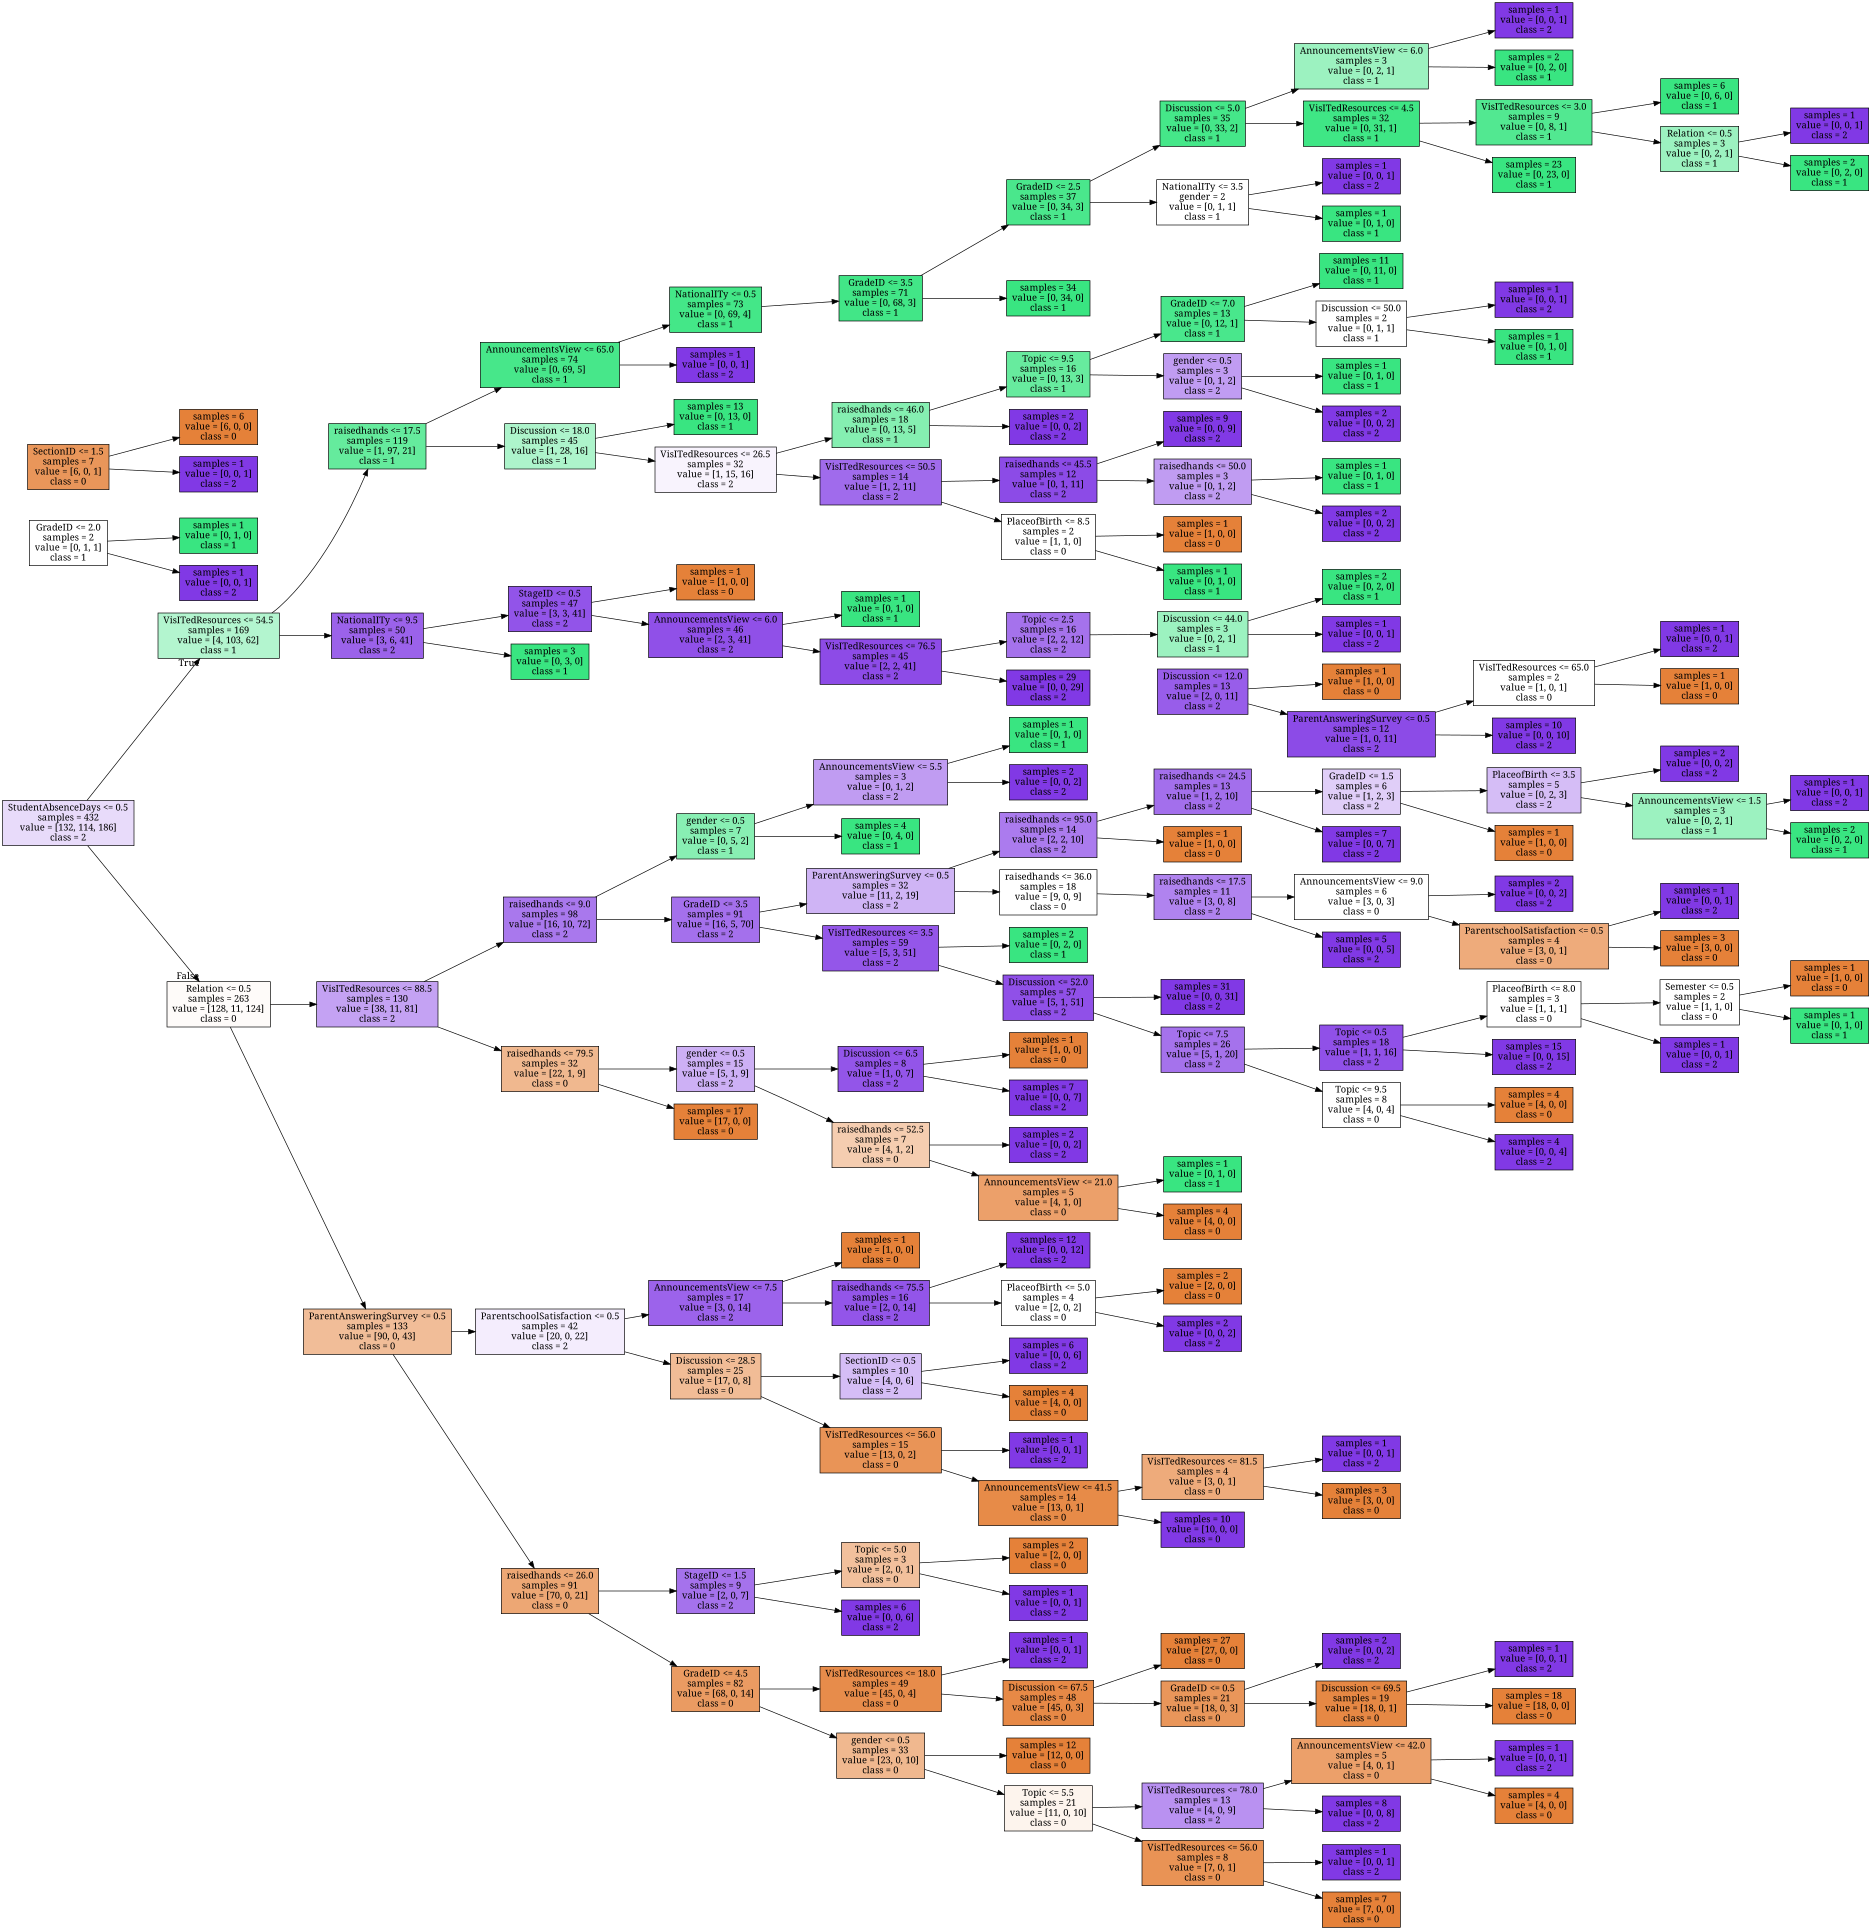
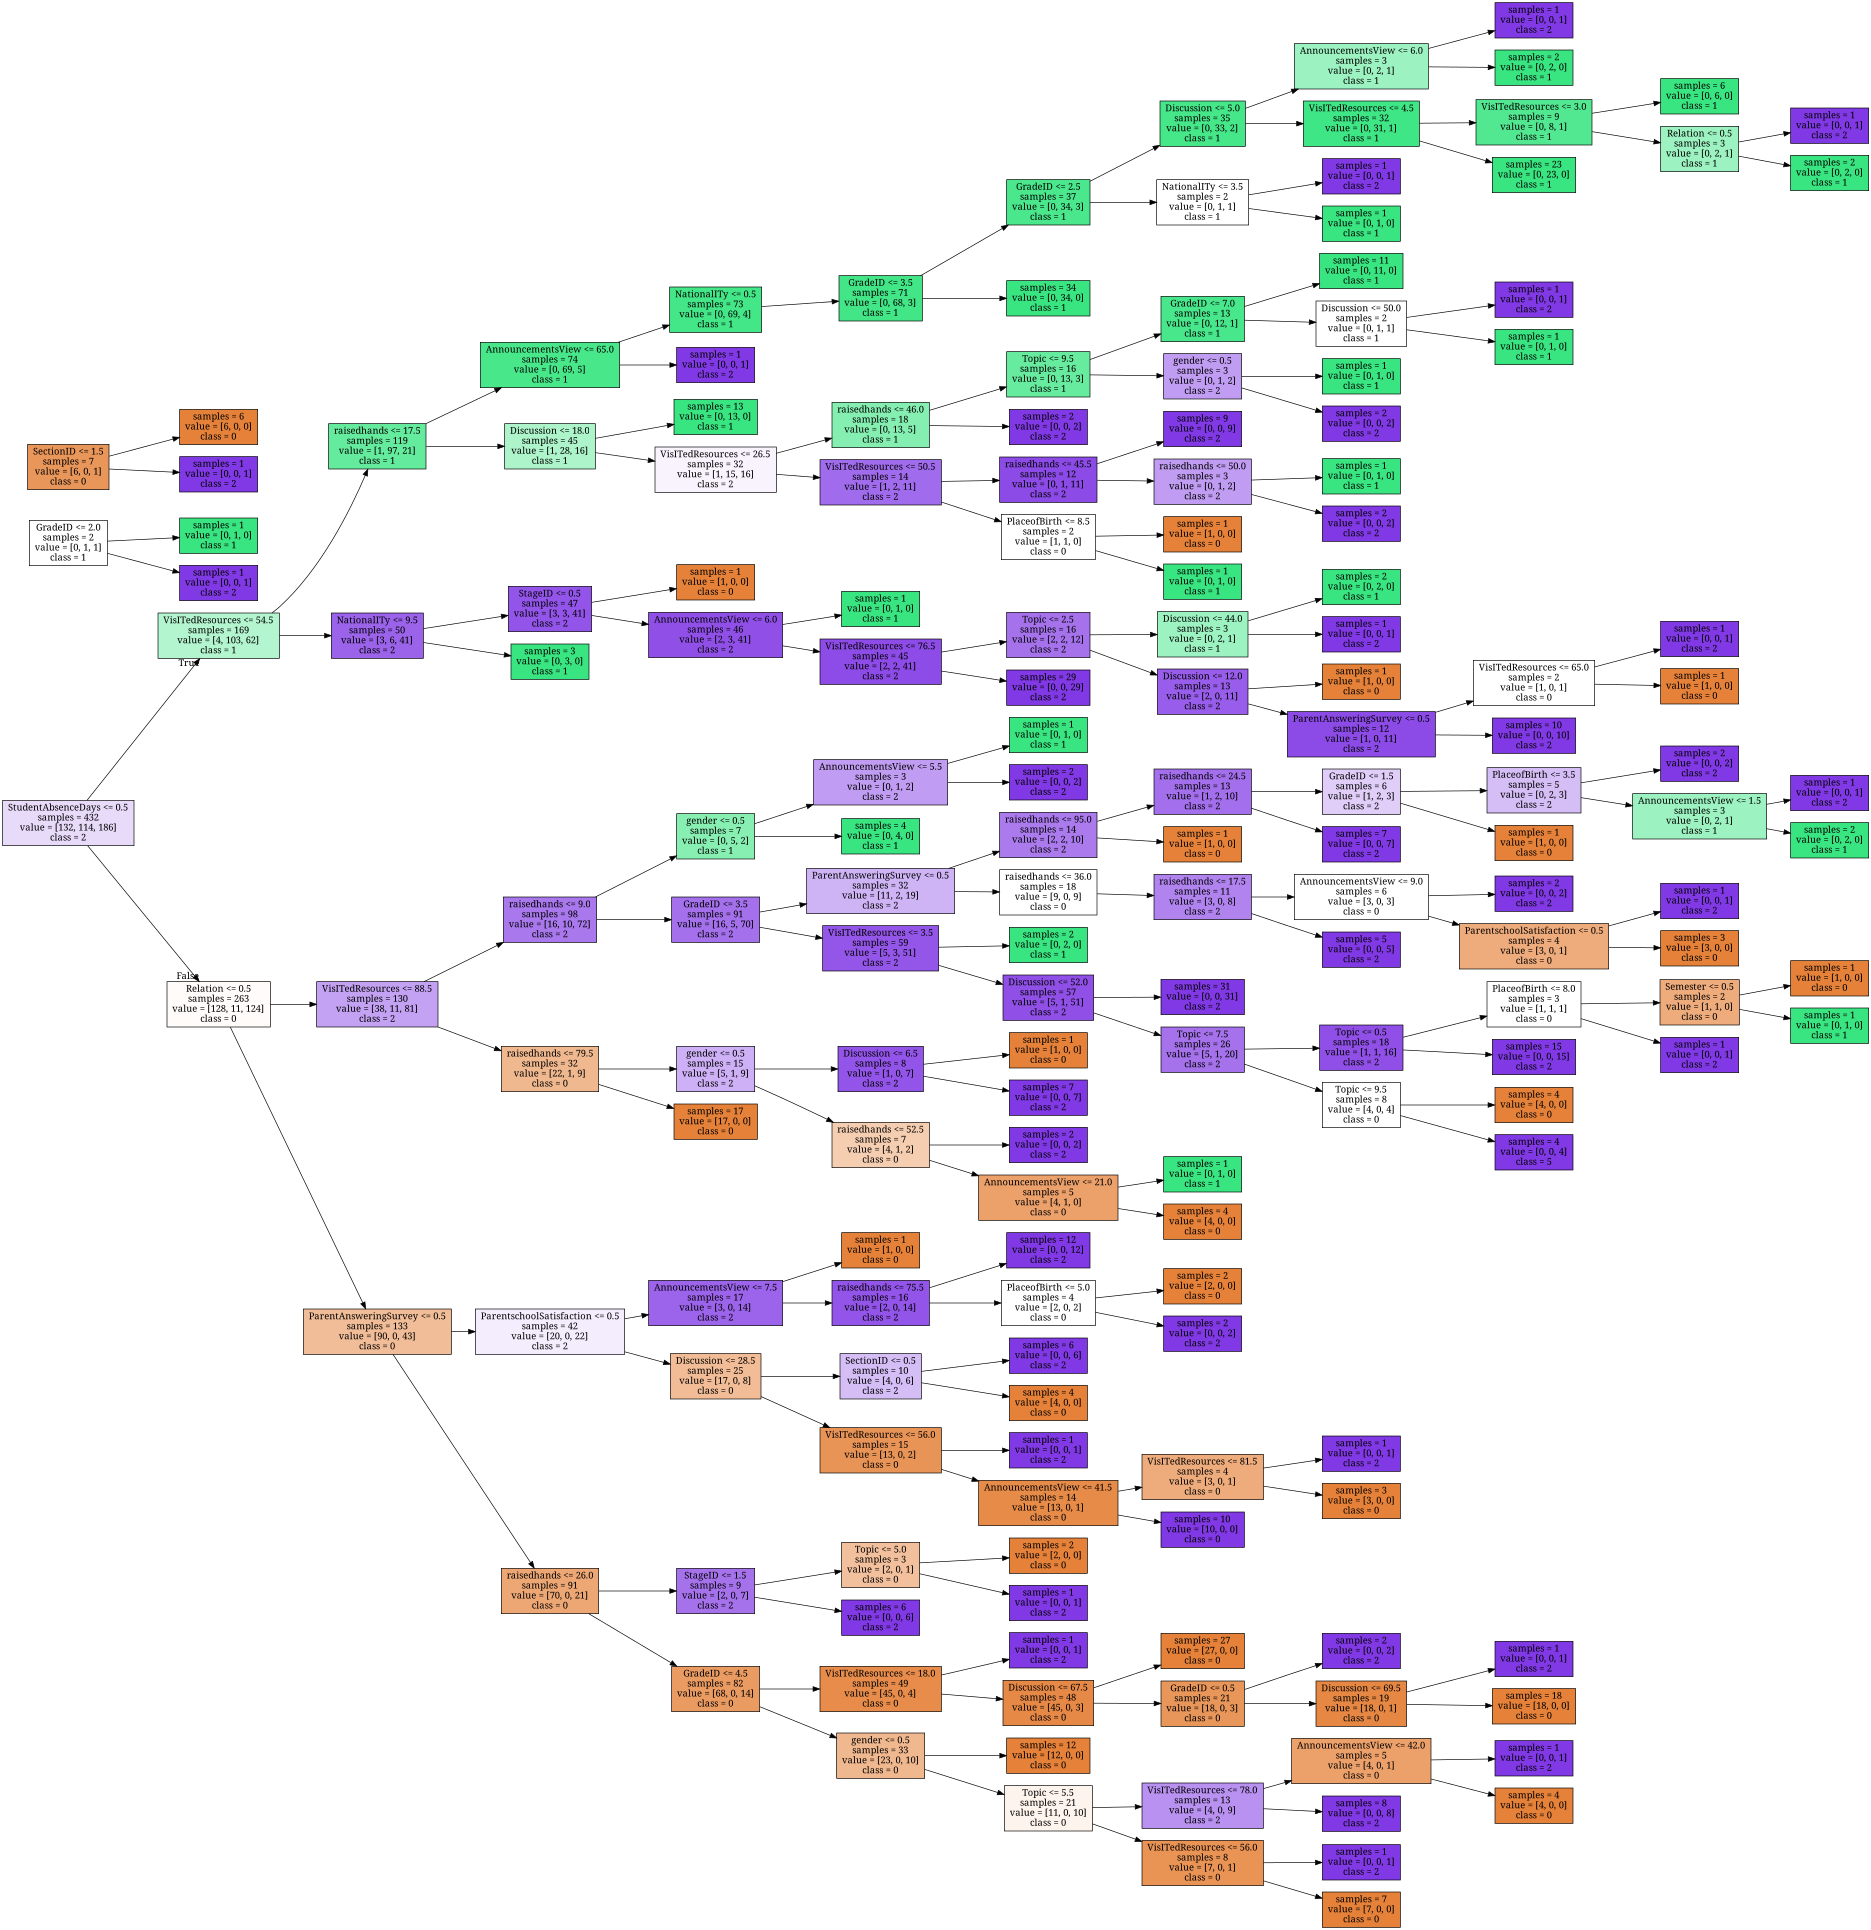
node "NationalITy <= 3.5 gender = 2 value = [0, 1, 1] class = 1": label "NationalITy <= 3.5 gender = 2 value = [0, 1, 1] class = 1" -> "NationalITy <= 3.5 samples = 2 value = [0, 1, 1] class = 1"
edge "Topic <= 2.5 samples = 16 value = [2, 2, 12] class = 2" -> "Discussion <= 12.0 samples = 13 value = [2, 0, 11] class = 2": added
node "Semester <= 0.5 samples = 2 value = [1, 1, 0] class = 0": fillcolor #ffffff -> #eeab7b
node "samples = 4 value = [0, 0, 4] class = 2": label "samples = 4 value = [0, 0, 4] class = 2" -> "samples = 4 value = [0, 0, 4] class = 5"
